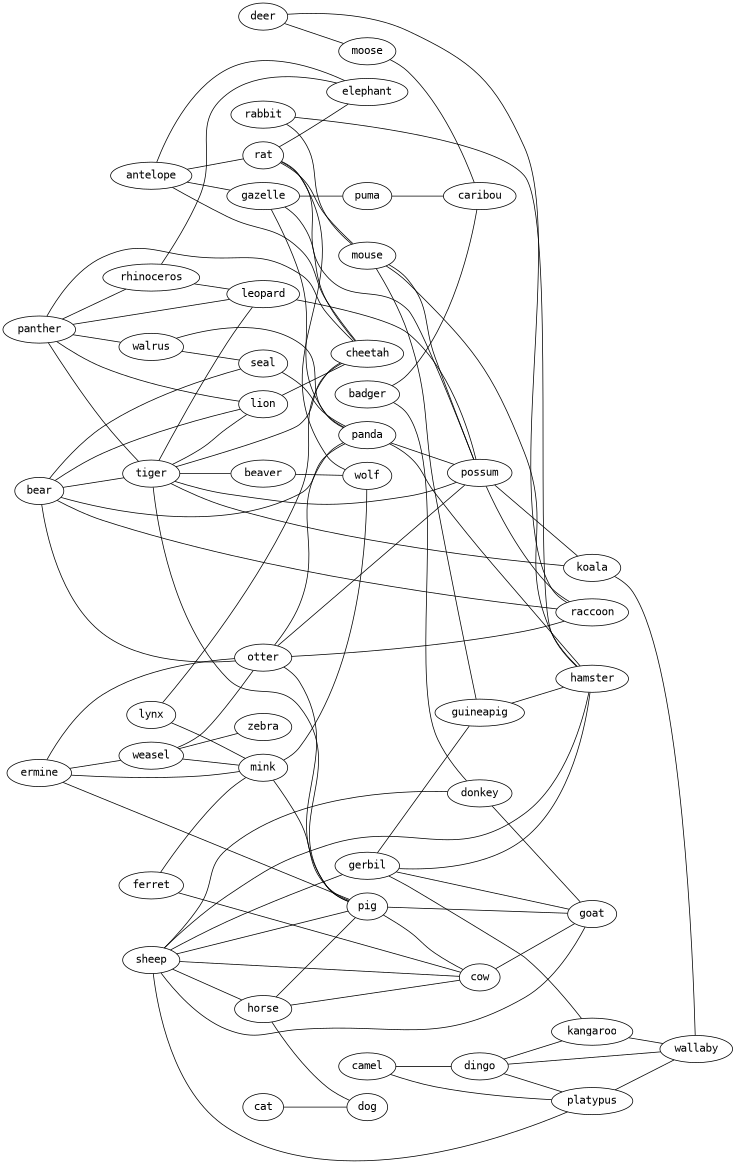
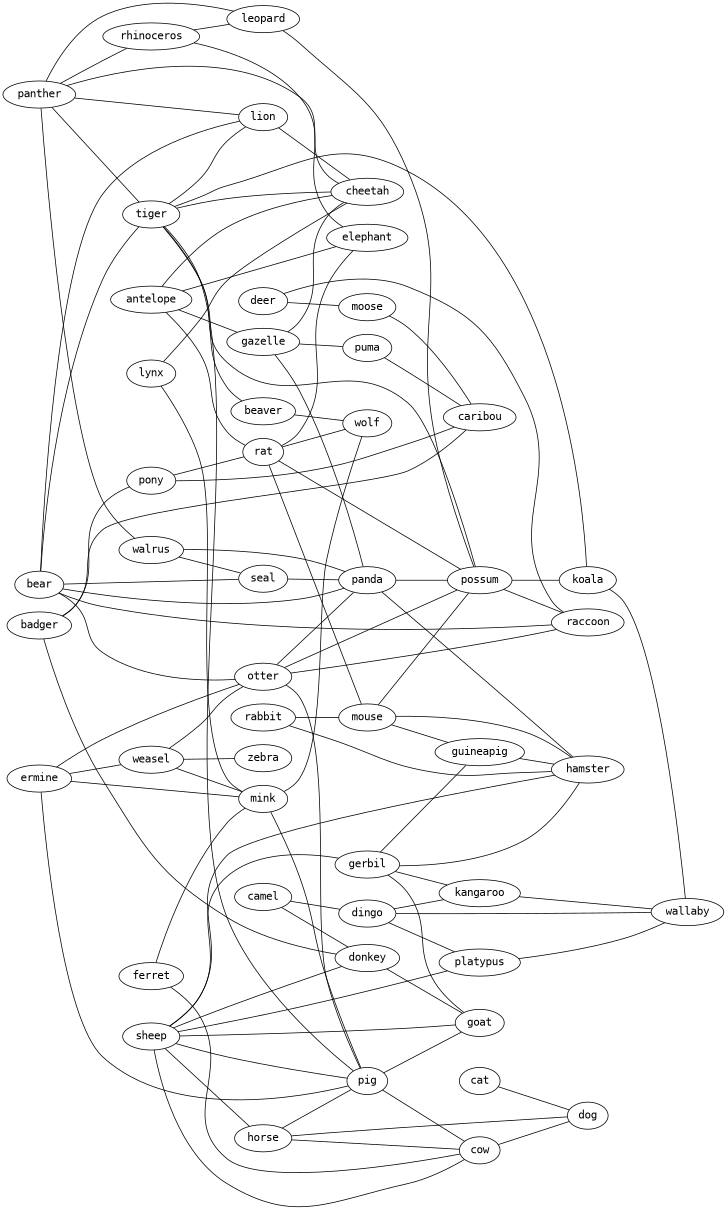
edge "leopard" -- "tiger": removed
node "pony": added
edge "goat" -- "cow": now "dog" -- "cow"
edge "camel" -- "platypus": now "camel" -- "donkey"
